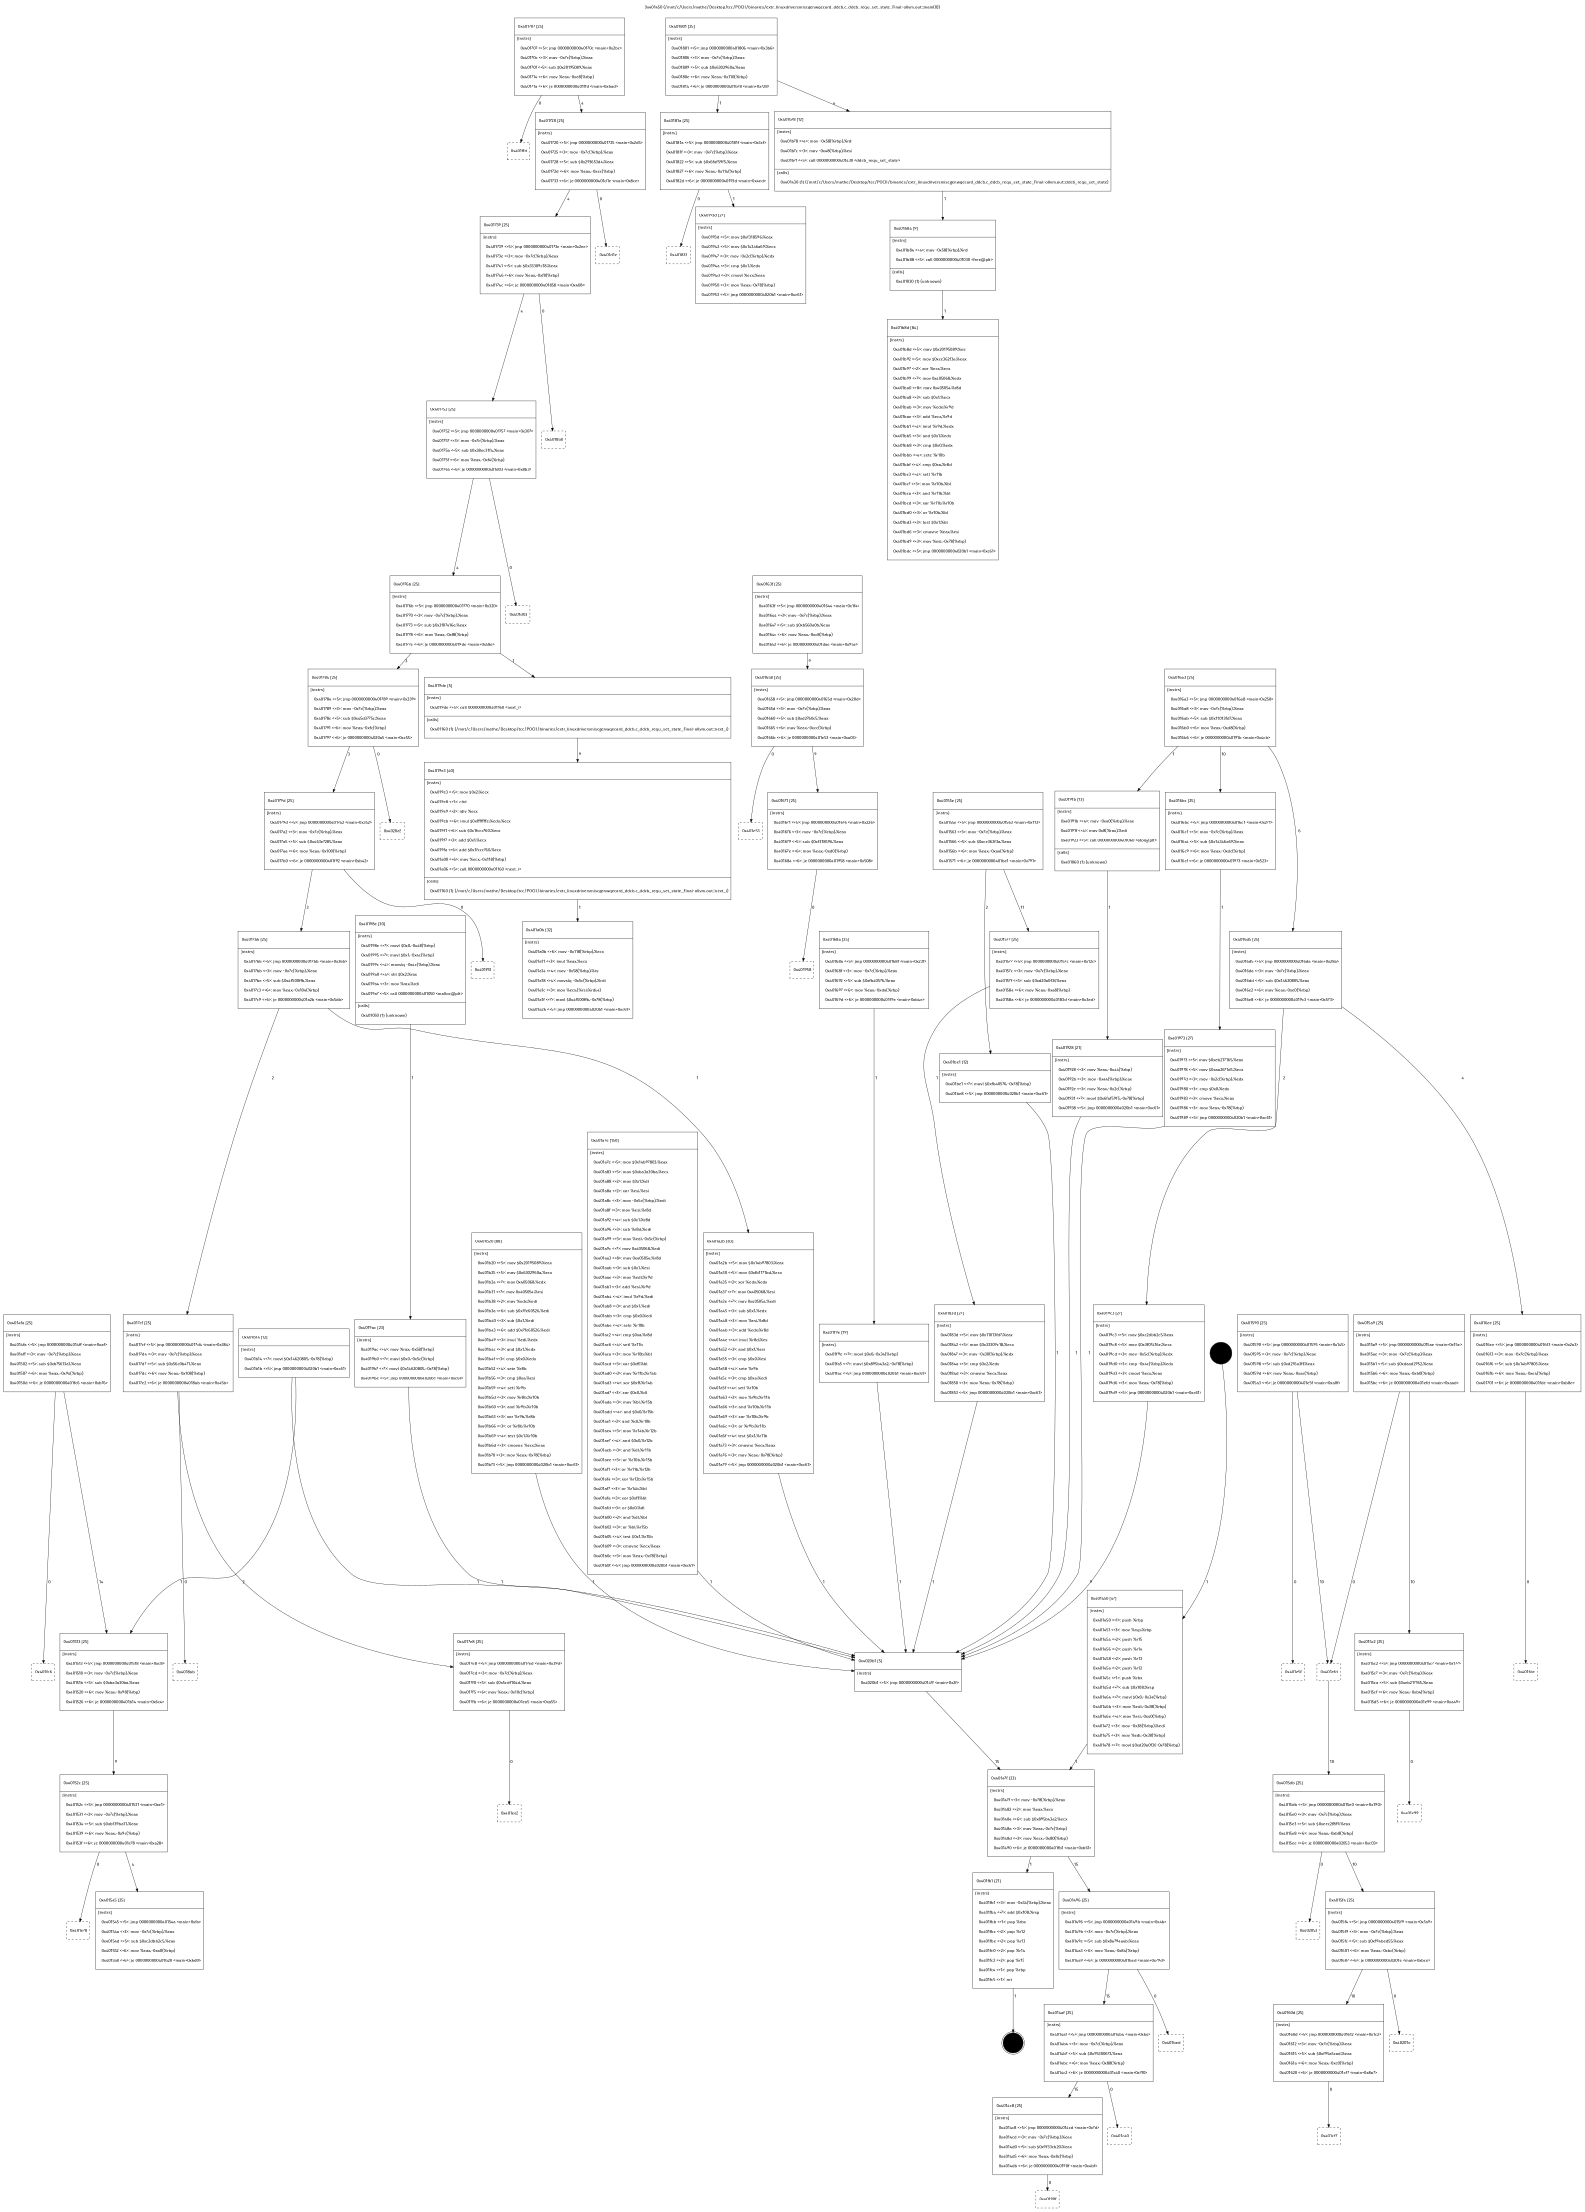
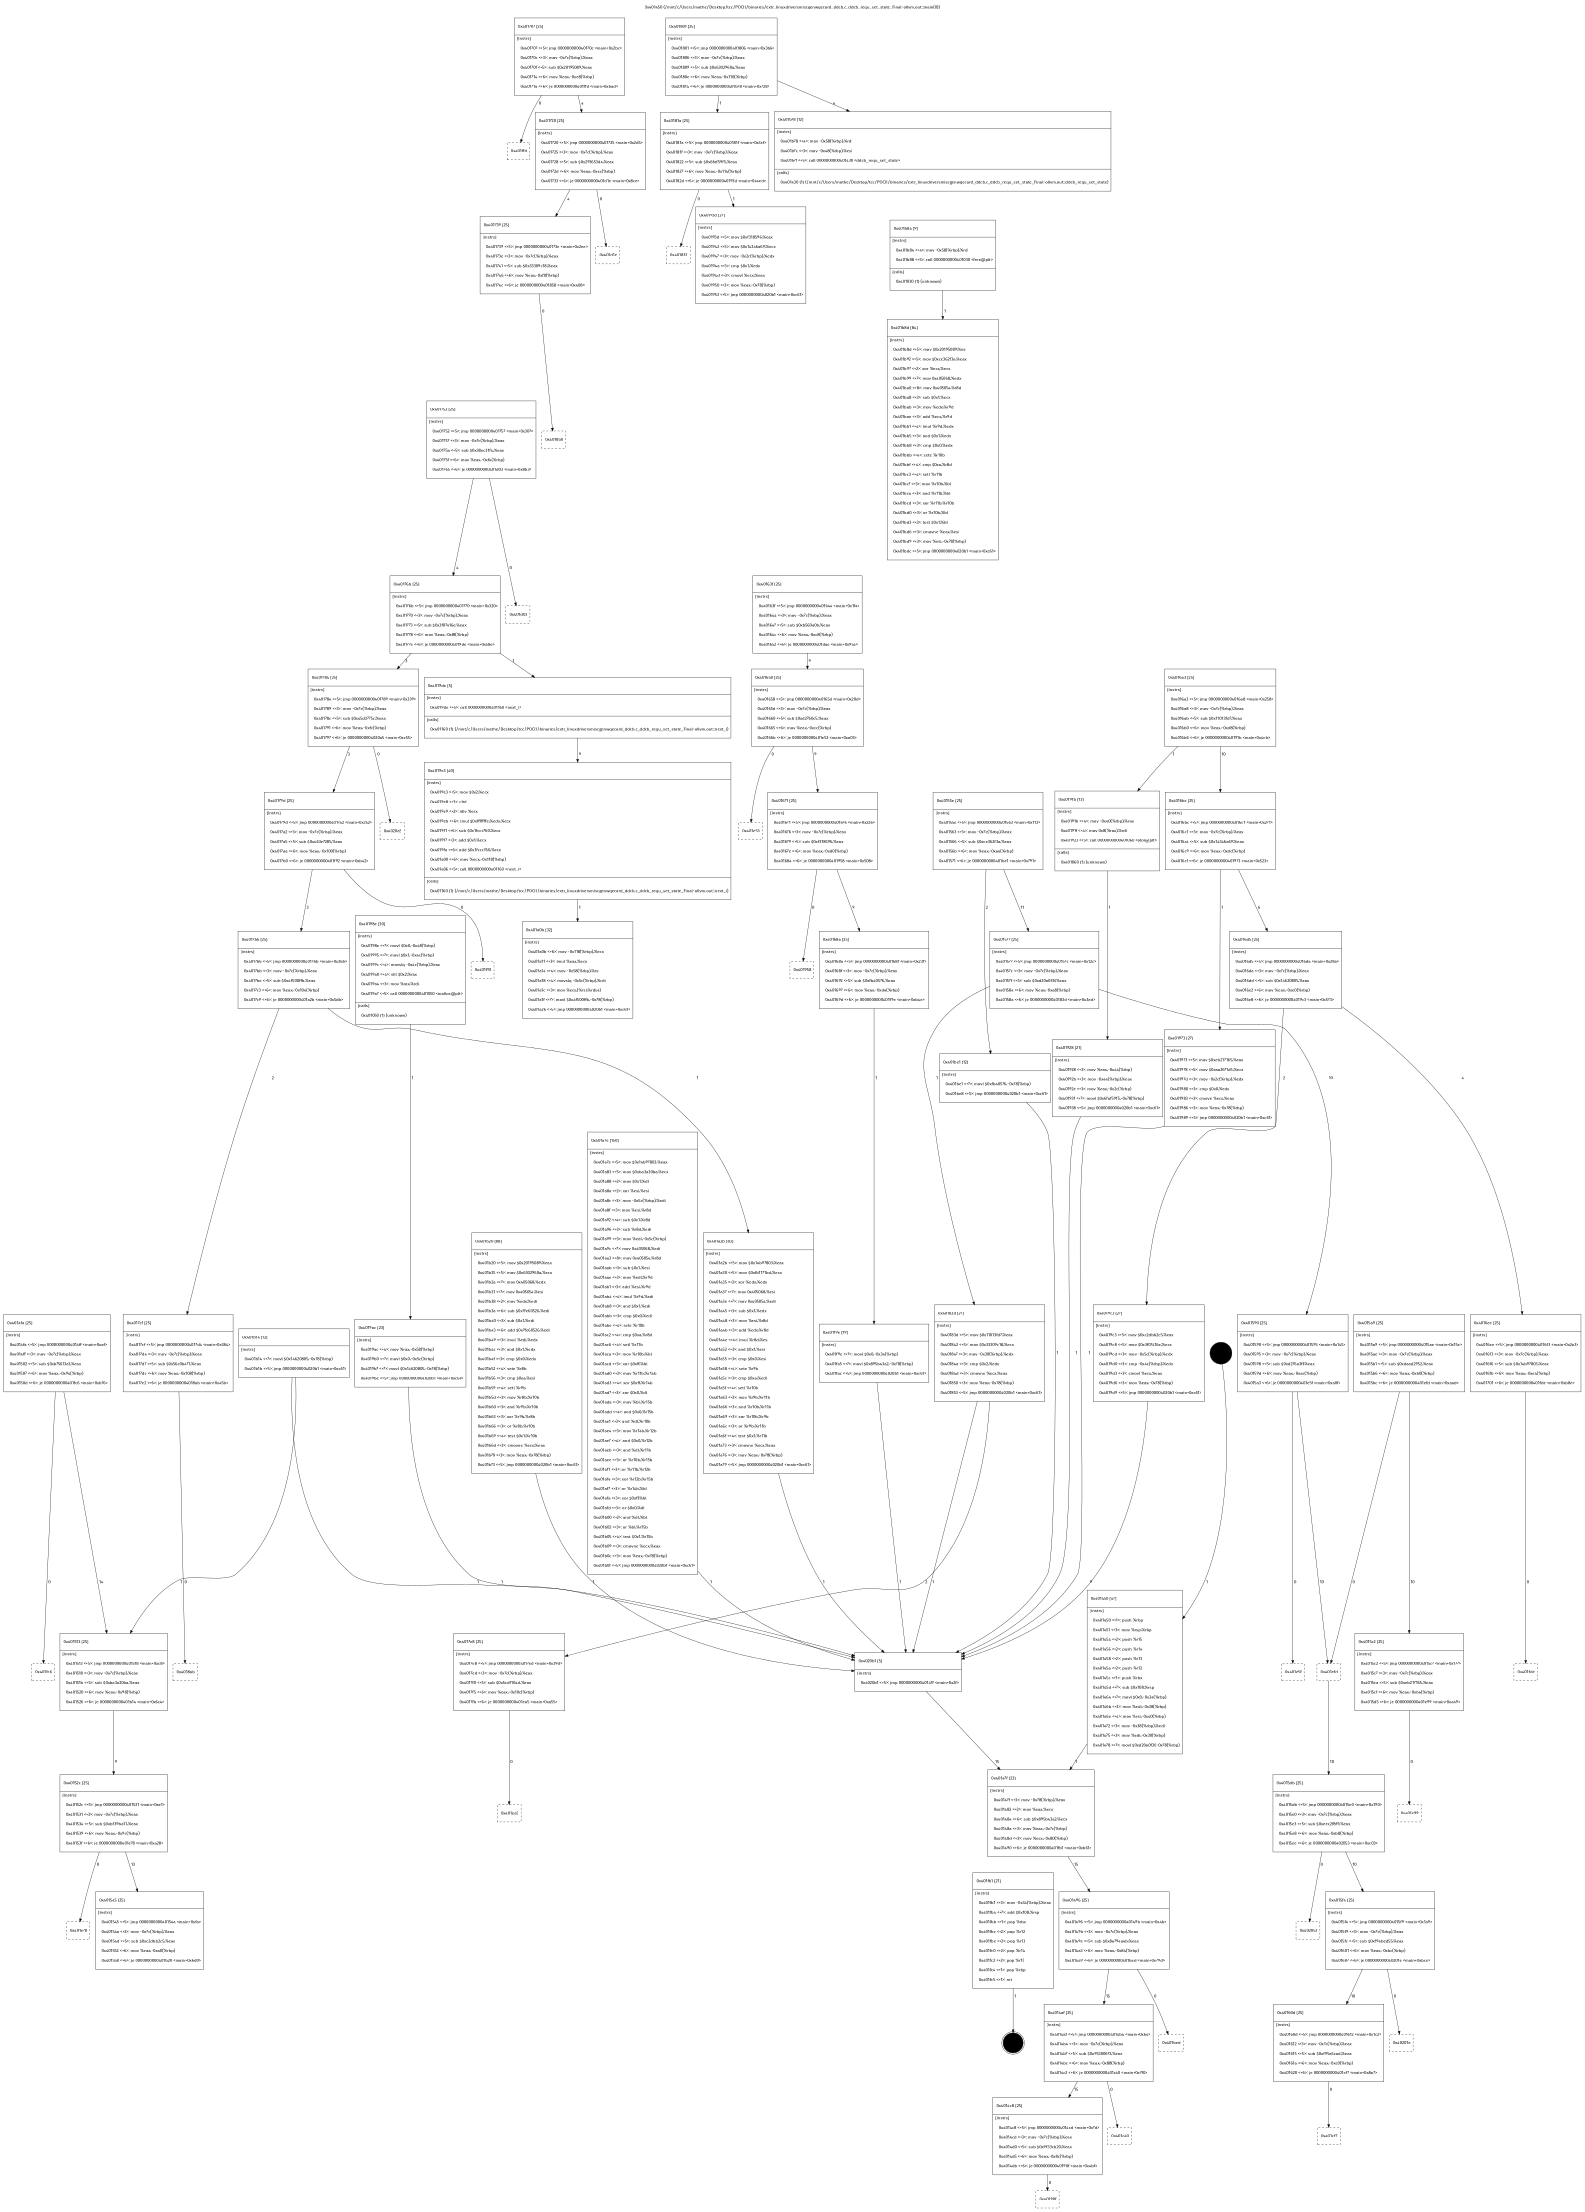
edge "0x401b78 [12]" -> "0x401b84 [9]": removed, label "1"
edge "0x401739 [25]" -> "0x401752 [25]": removed, label "4"
edge "0x4016a3 [25]" -> "0x4016d5 [25]": now "0x4016bc [25]" -> "0x4016d5 [25]"
edge "0x401671 [25]" -> "0x40168a [25]": added, label "9"
edge "0x401577 [25]" -> "0x401590 [25]": added, label "10"
edge "0x4017cf [25]" -> "0x4017e8 [25]": now "0x40183d [27]" -> "0x4017e8 [25]"
edge "0x40147f [23]" -> "0x401fb1 [21]": removed, label "1"
edge "0x40152c [25]" -> "0x401545 [25]": label " 4" -> " 13"
